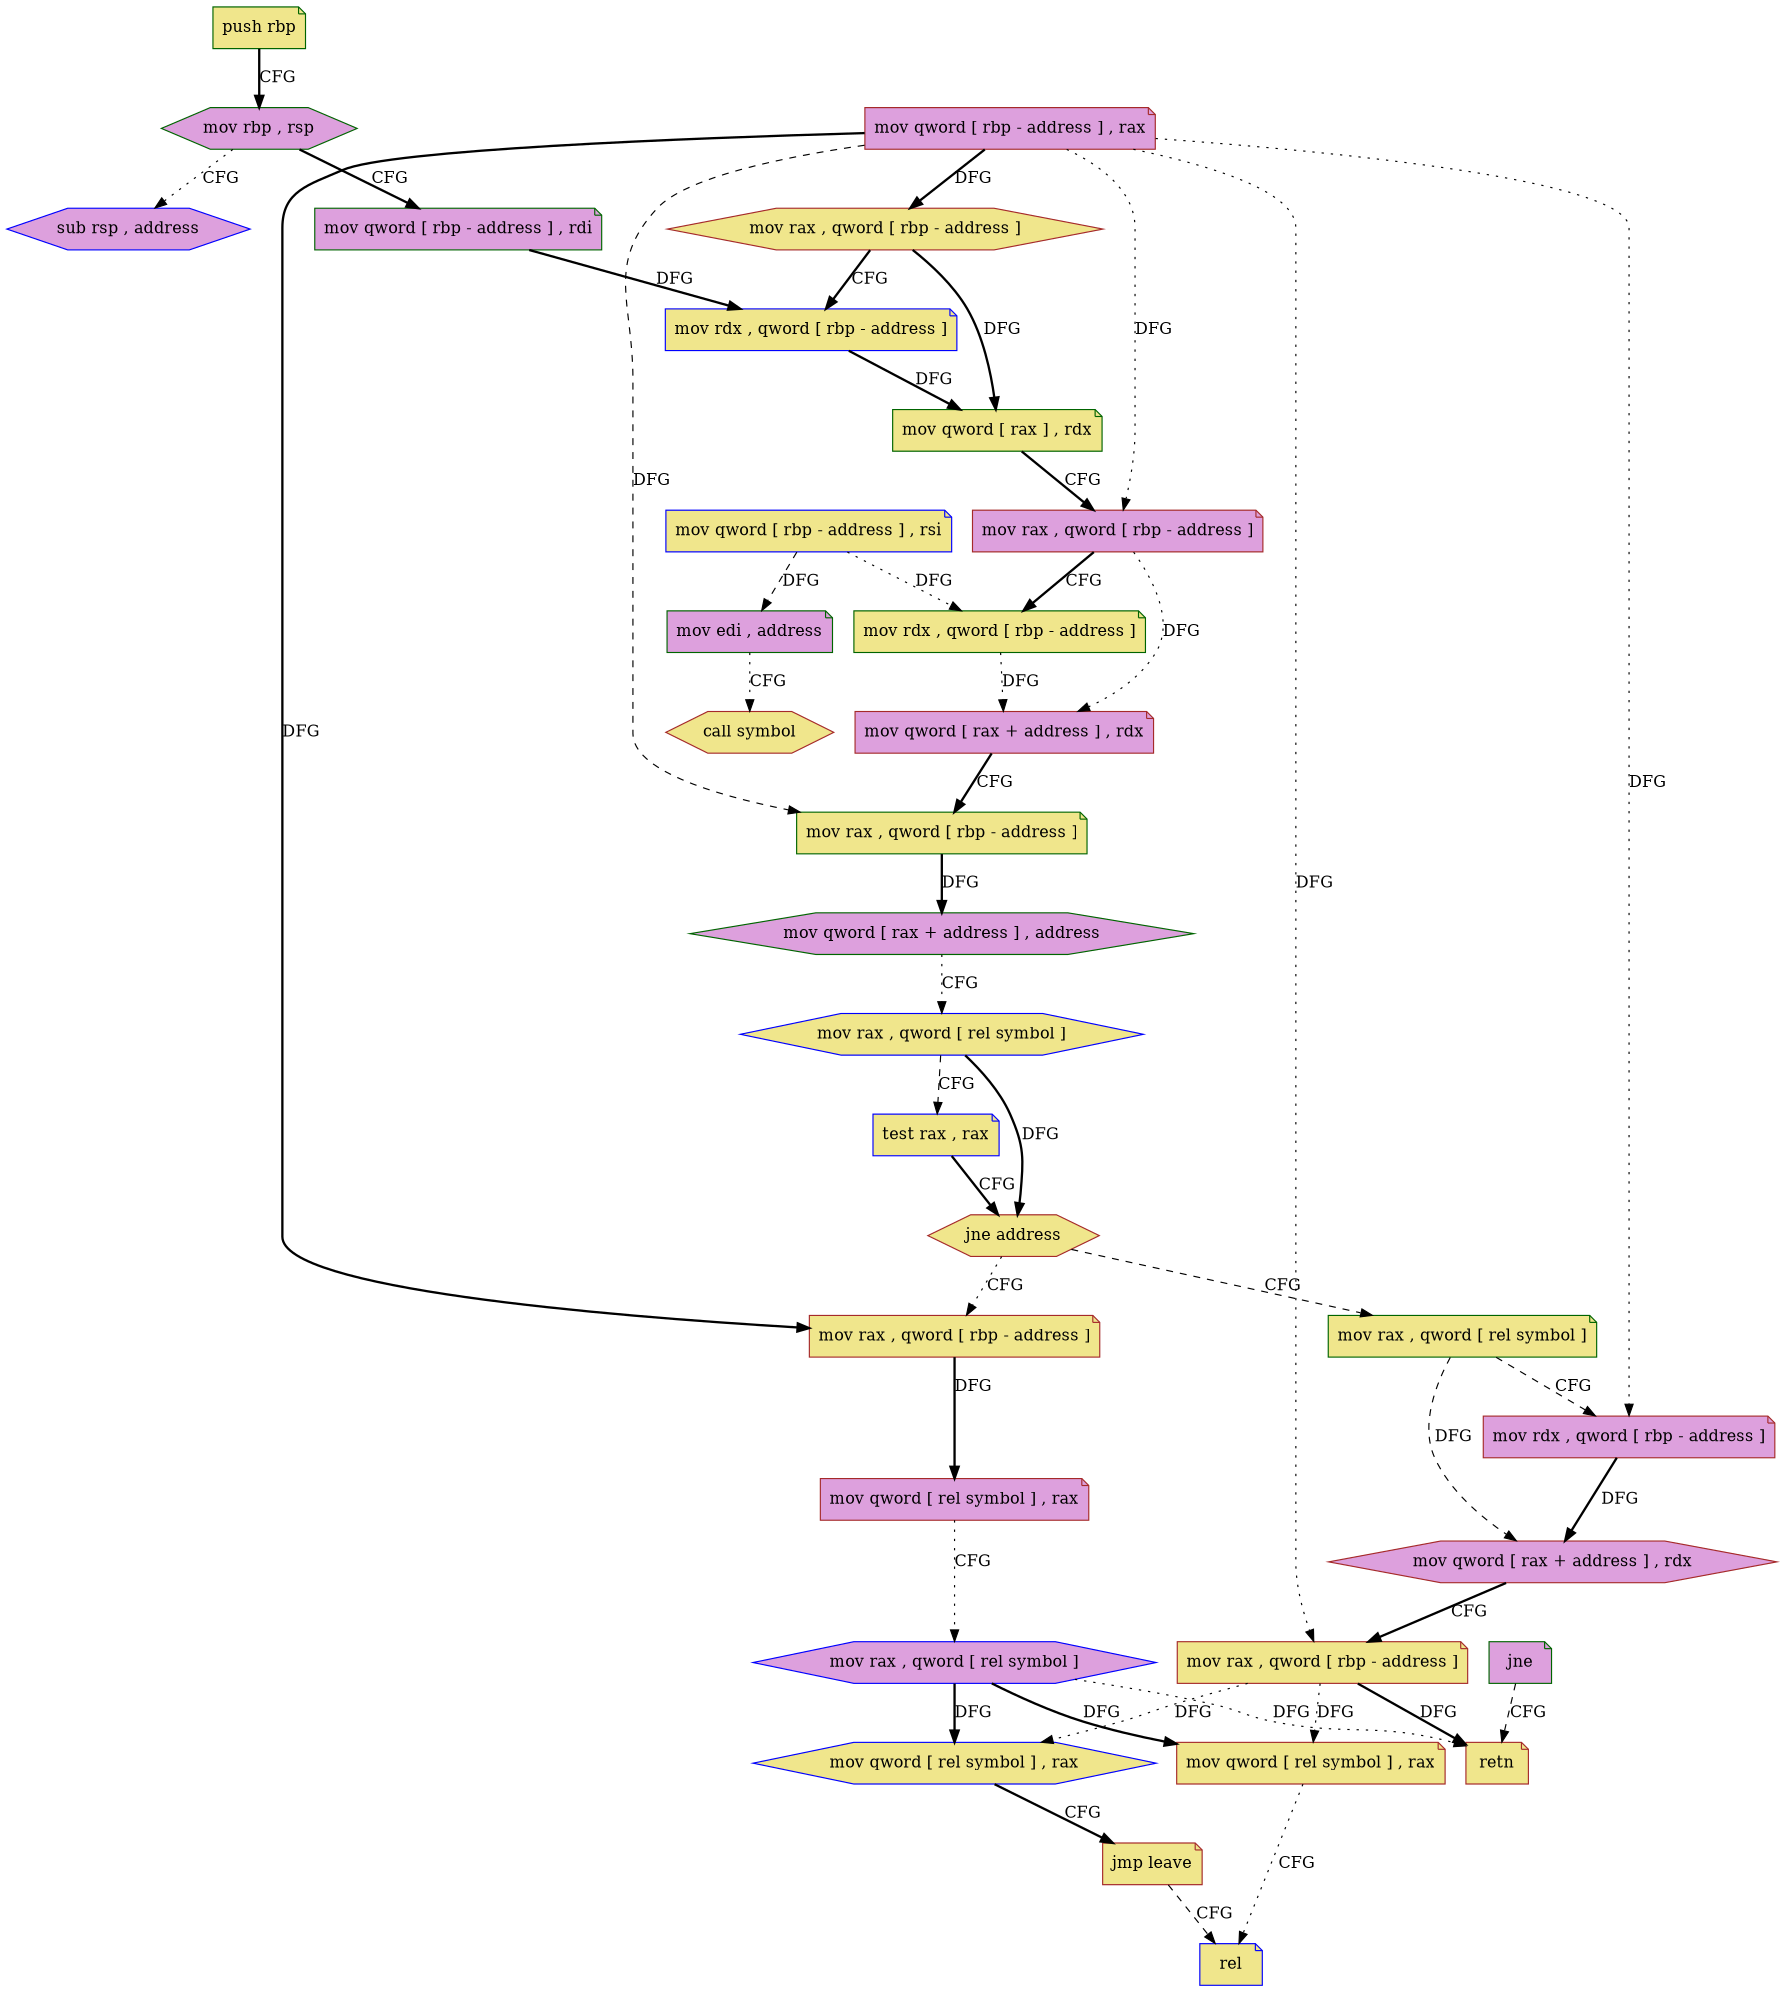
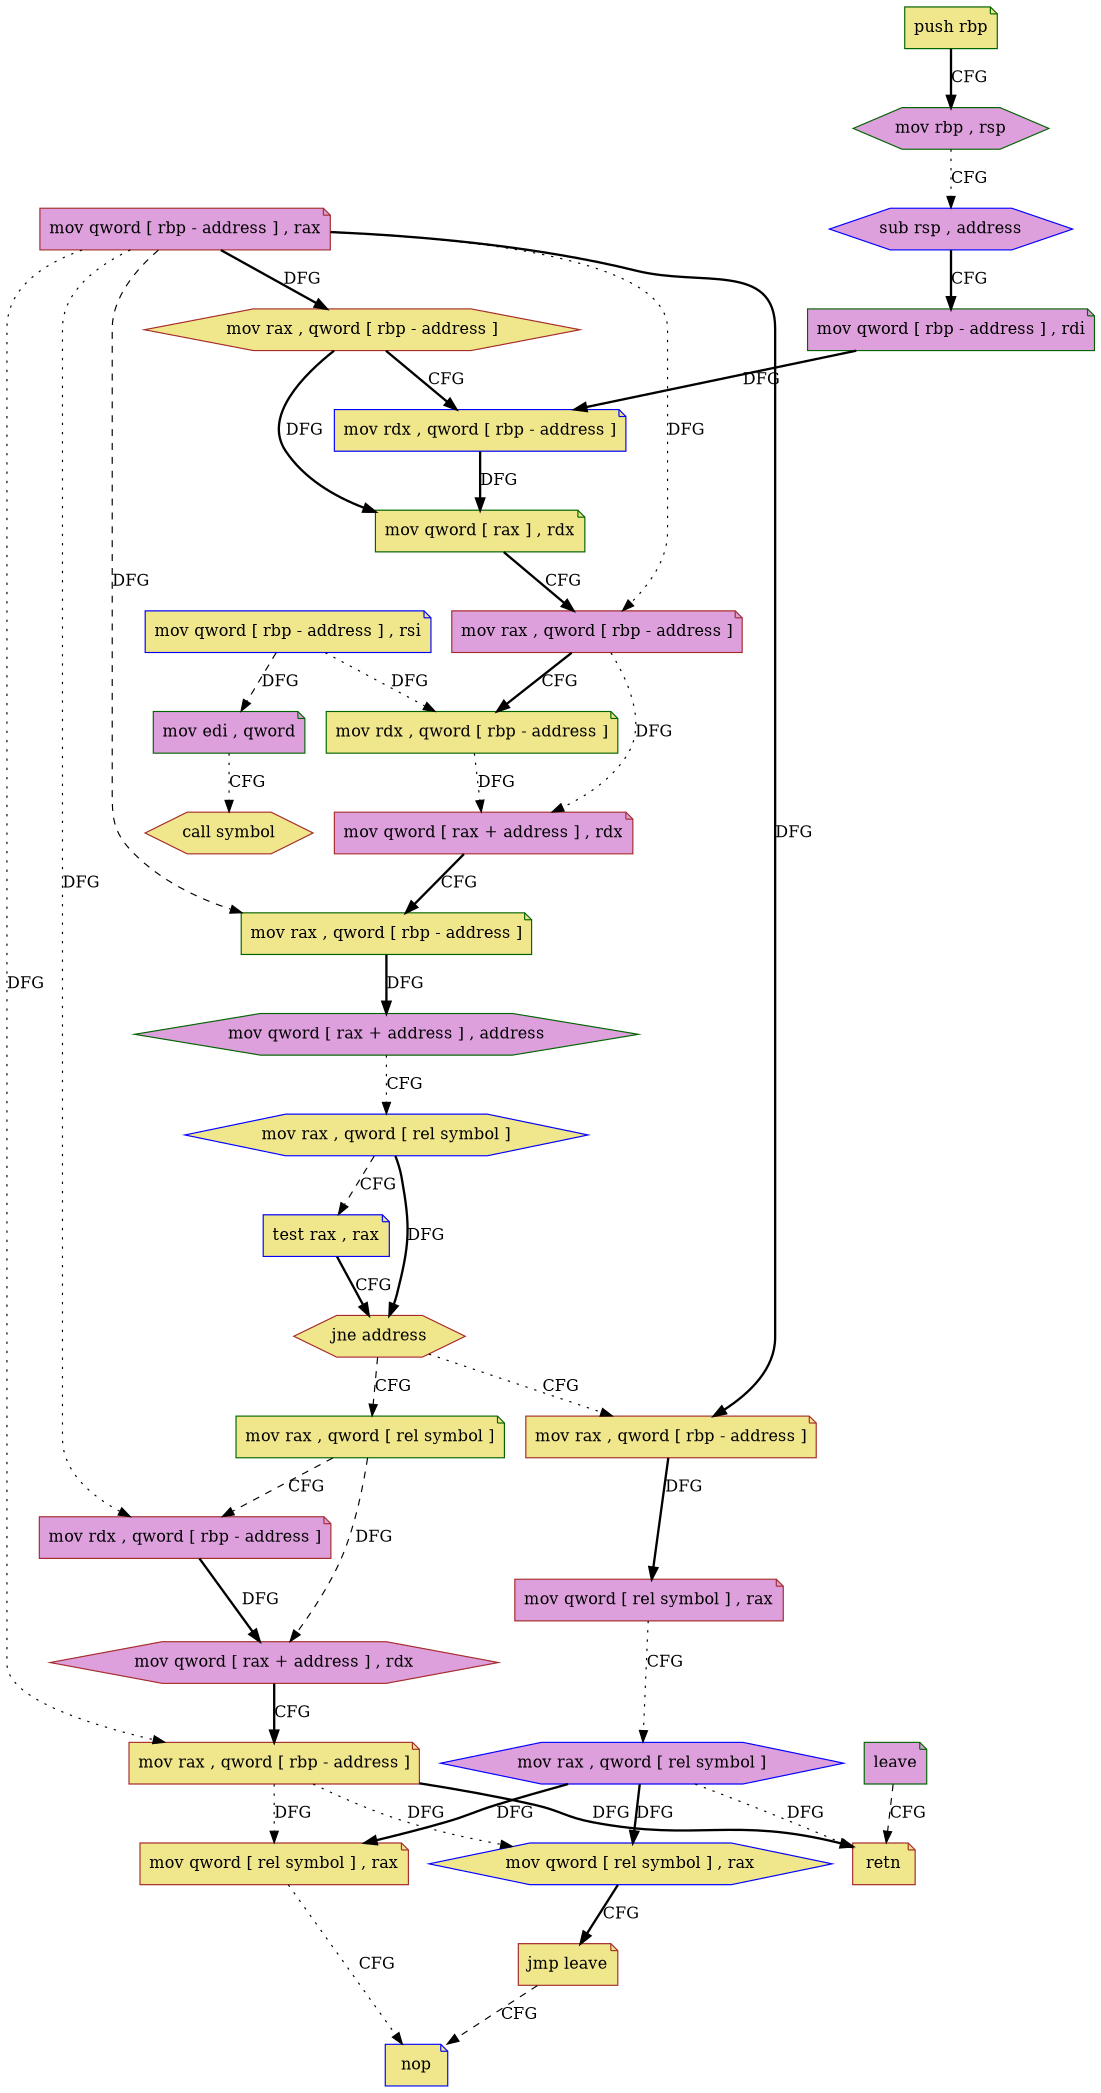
edge "mov rbp , rsp" -> "mov qword [ rbp - address ] , rdi": now "sub rsp , address" -> "mov qword [ rbp - address ] , rdi"
node "mov edi , address": label "mov edi , address" -> "mov edi , qword"
node "jne": label "jne" -> "leave"
node "rel": label "rel" -> "nop"
